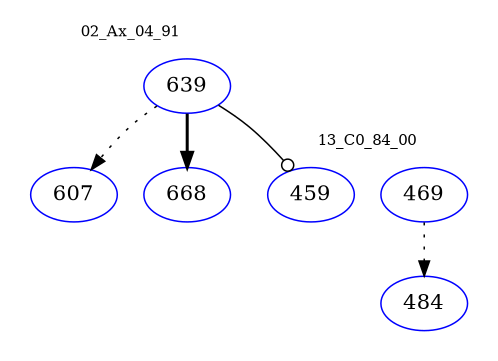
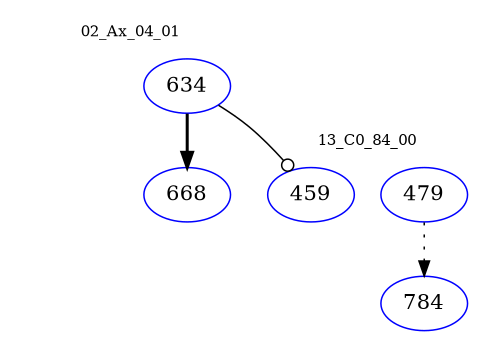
cluster "02_Ax_04_91": label "02_Ax_04_91" -> "02_Ax_04_01"
node "639": label "639" -> "634"
node "607": removed
node "469": label "469" -> "479"
node "484": label "484" -> "784"
